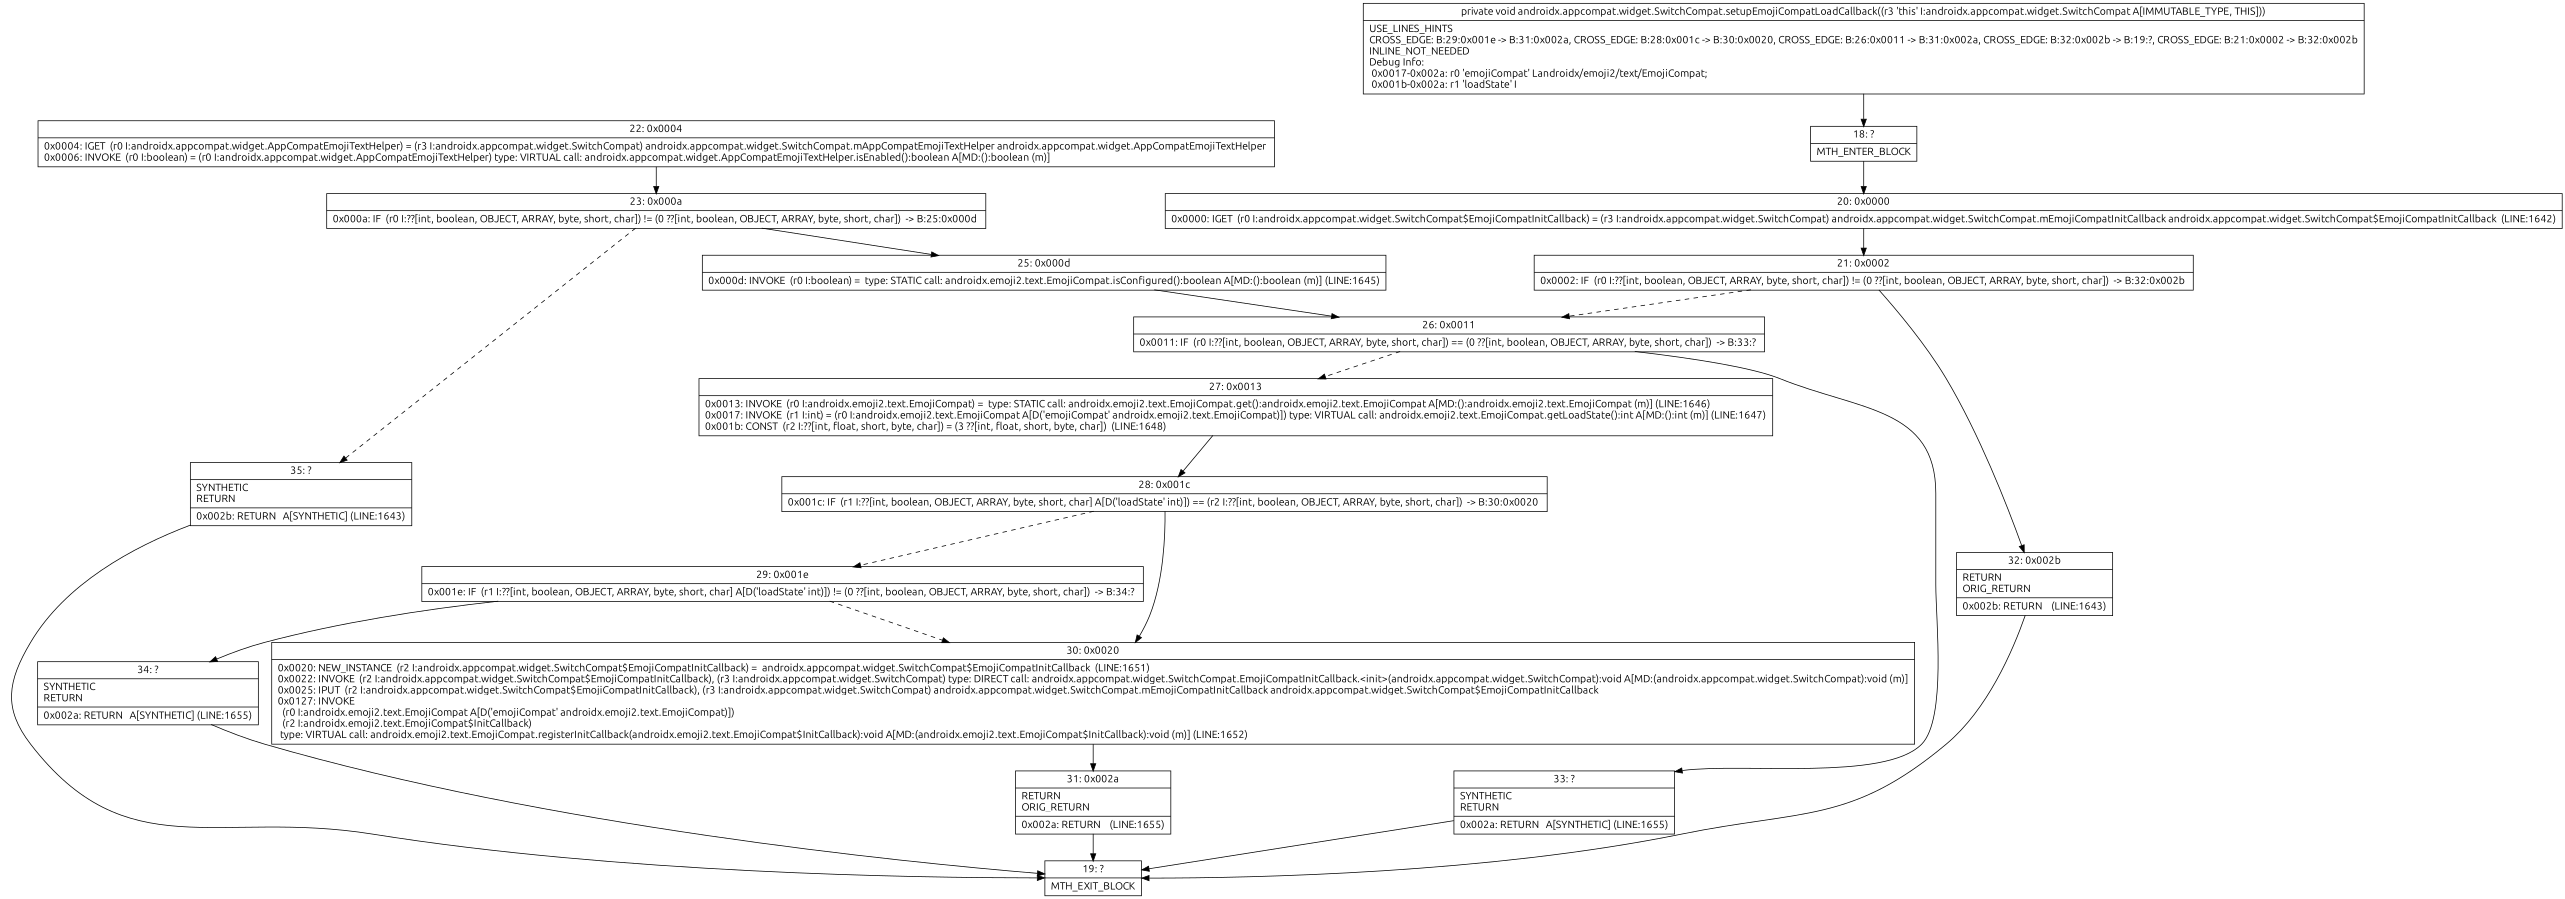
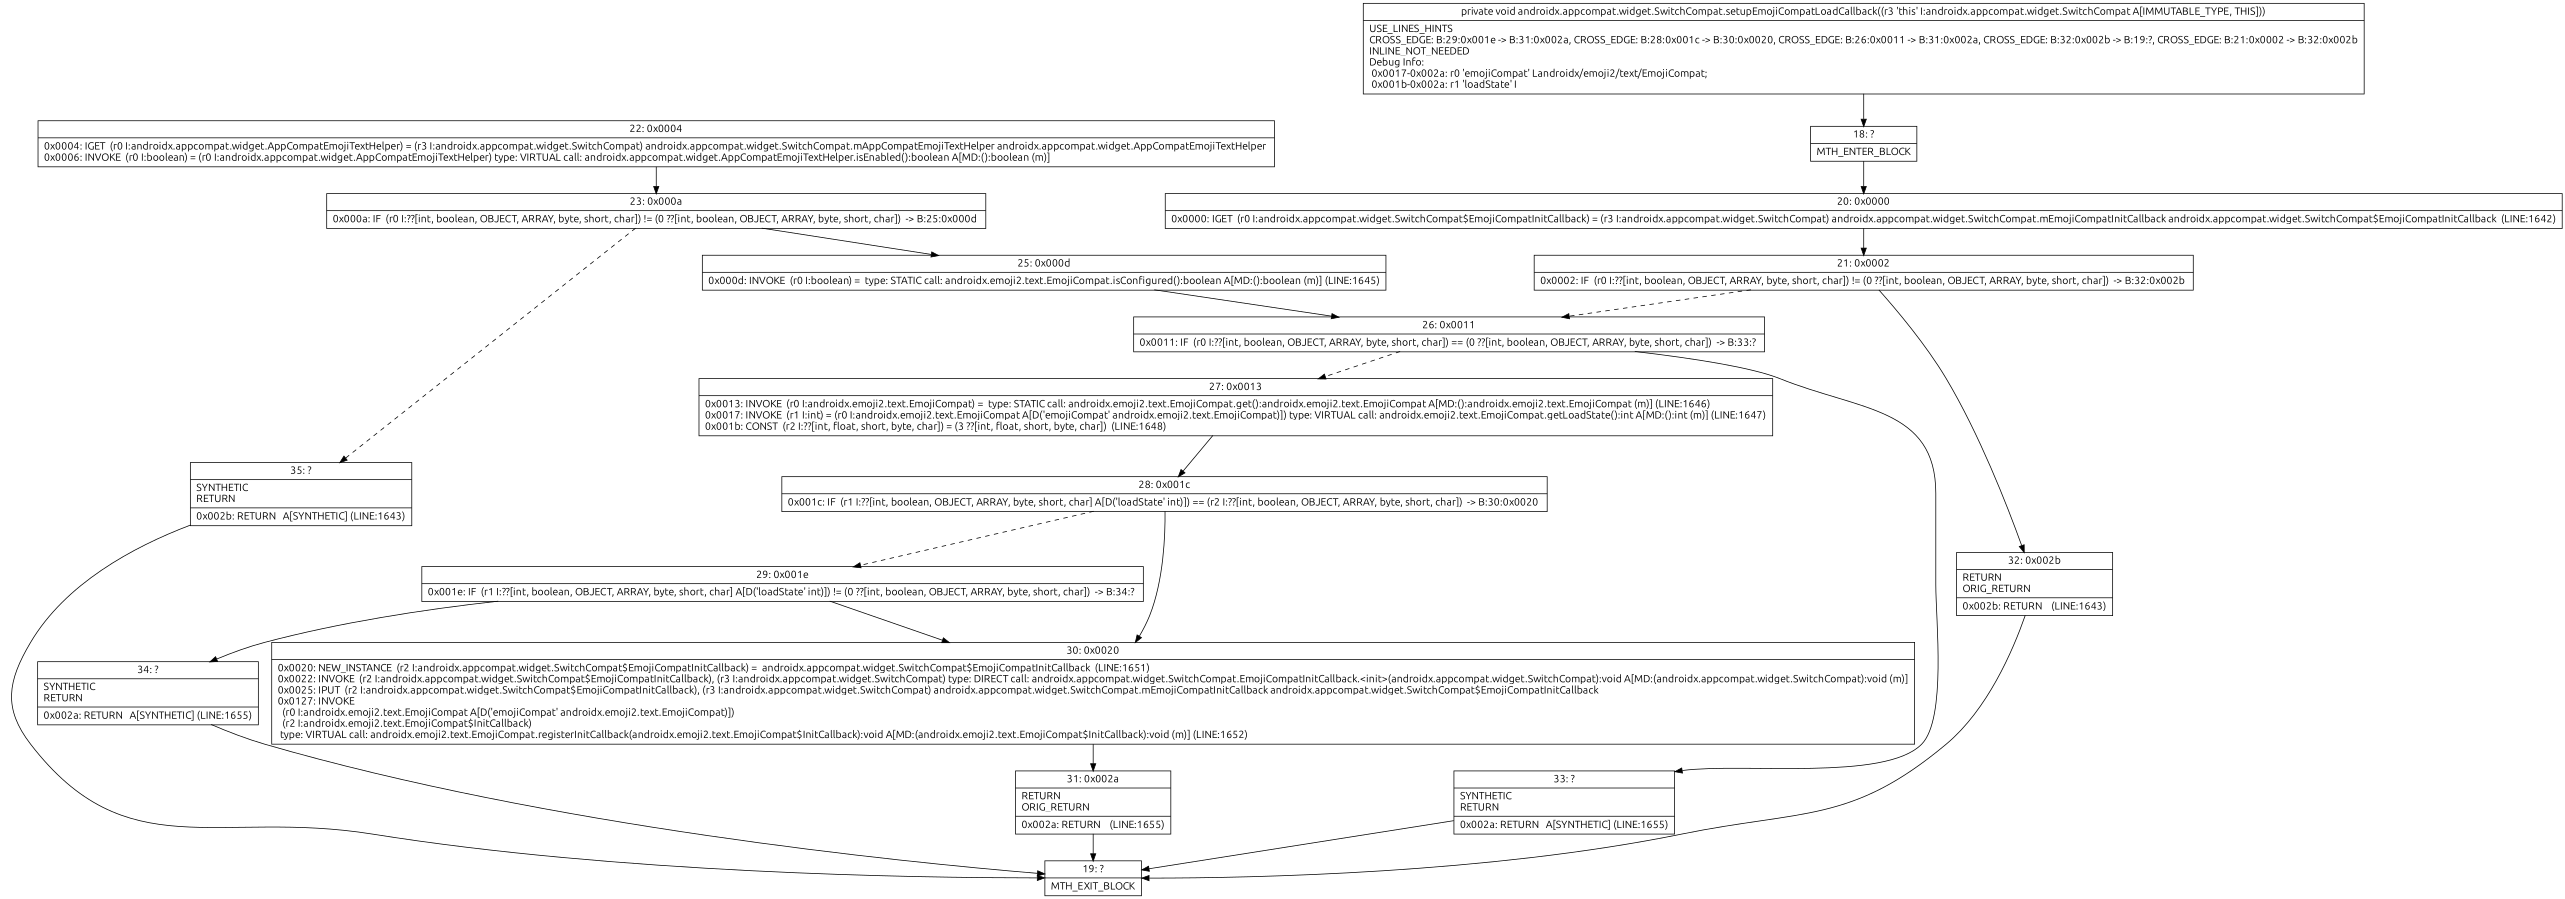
edge "29: 0x001e" -> "30: 0x0020": style dashed -> solid
